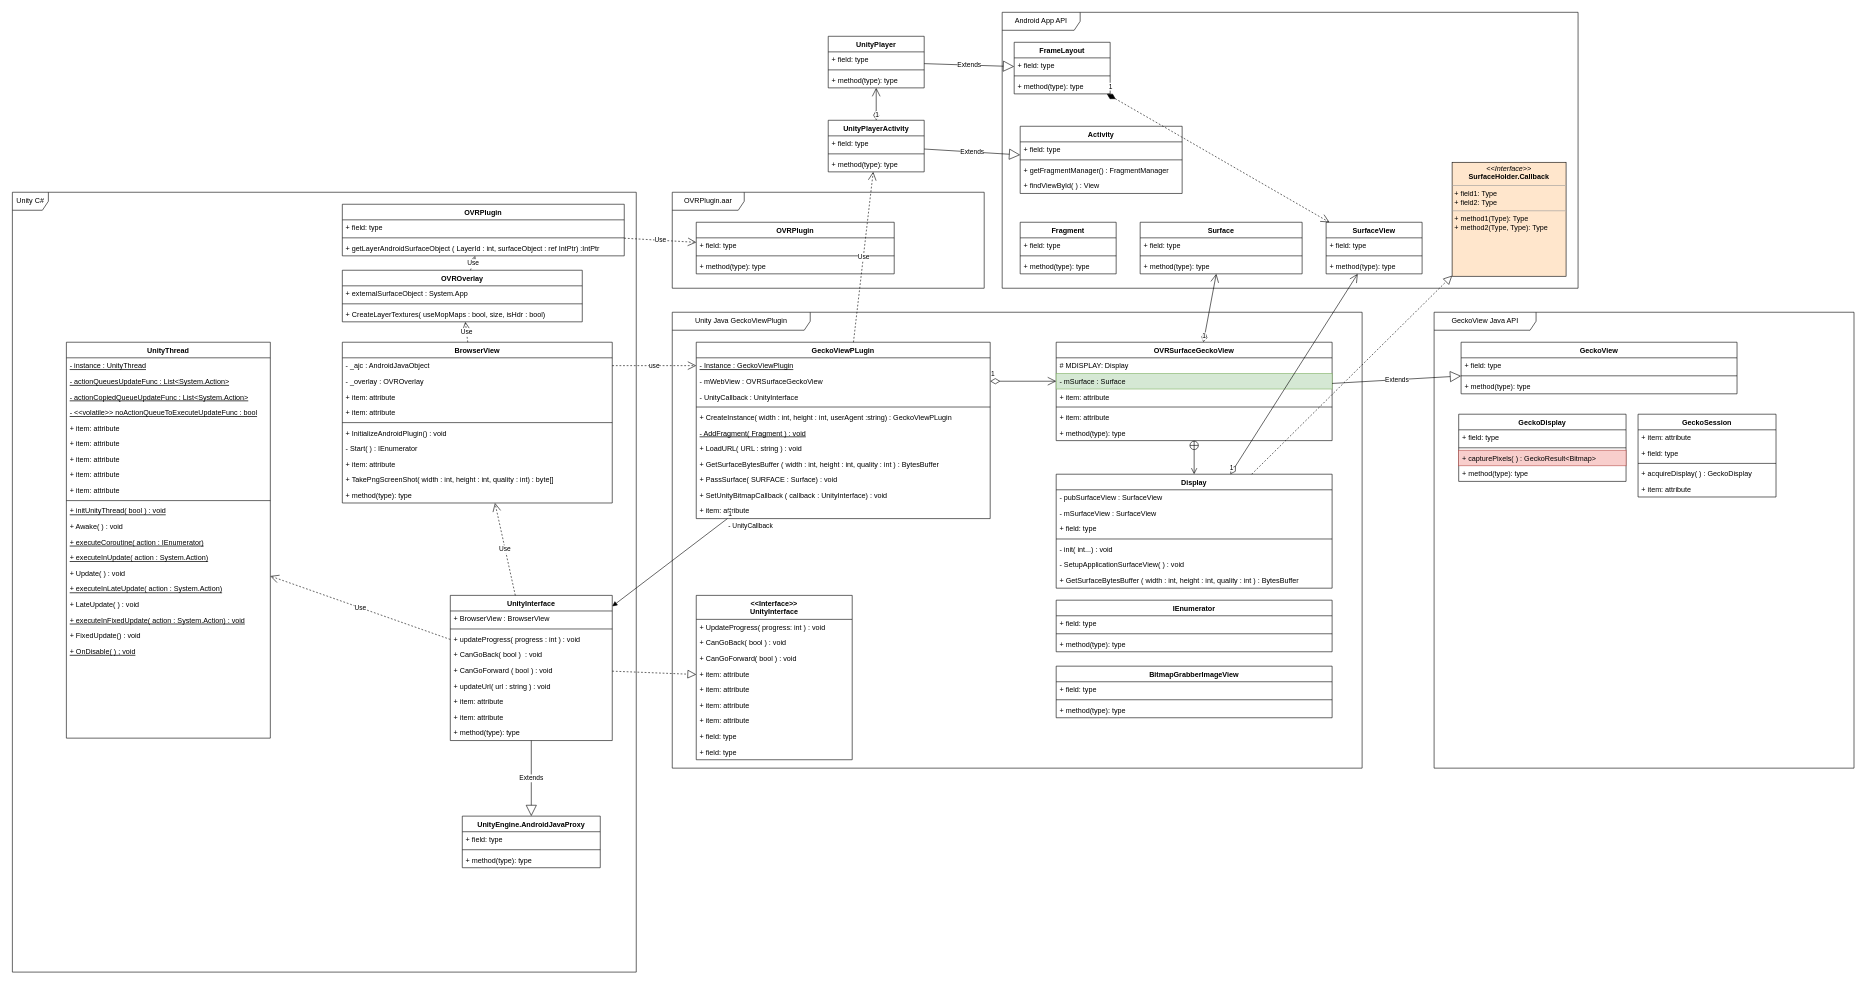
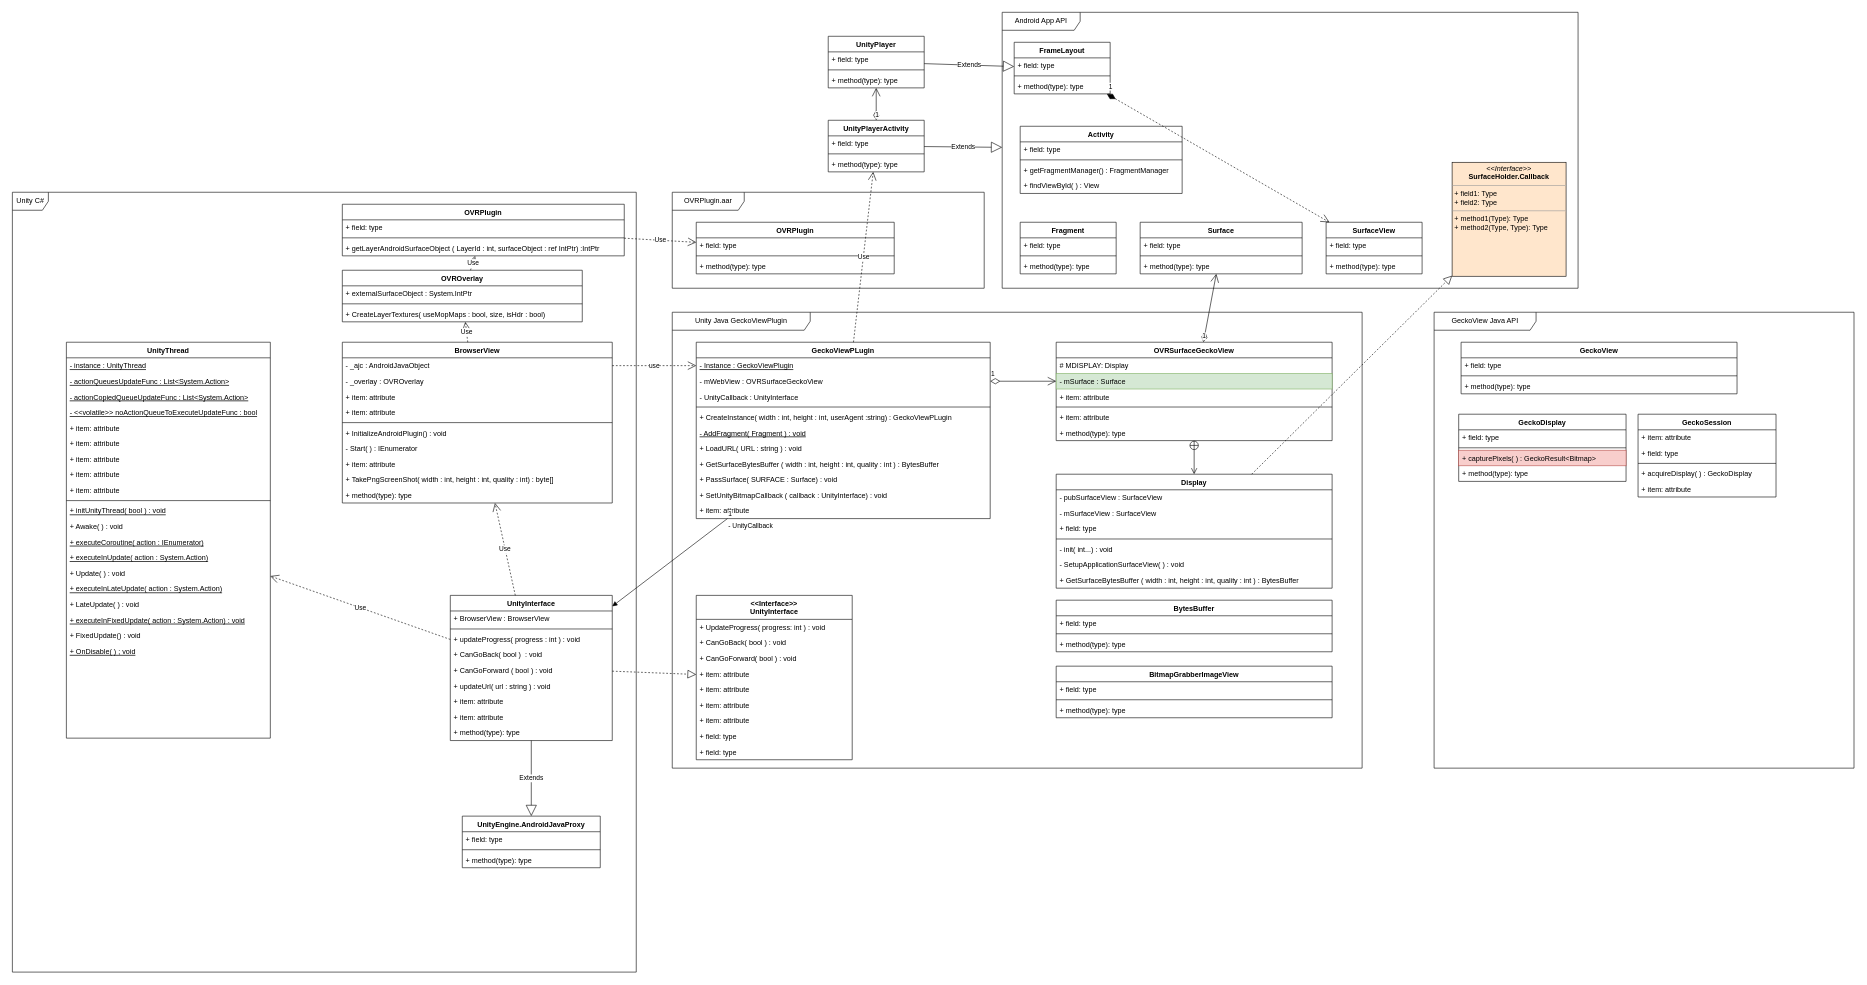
edge "UnityPlayerActivity" -> "Activity": now "UnityPlayerActivity" -> "Android App API"
node "+ externalSurfaceObject : System.App": label "+ externalSurfaceObject : System.App" -> "+ externalSurfaceObject : System.IntPtr"
edge "SurfaceView" -- "Display": removed, label "1"
edge "OVRSurfaceGeckoView" -> "GeckoView": removed, label "Extends"
node "IEnumerator": label "IEnumerator" -> "BytesBuffer"
